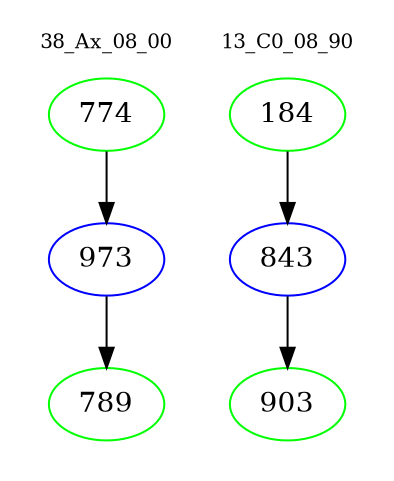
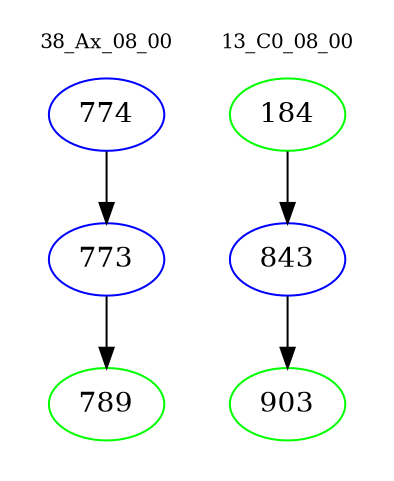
cluster "13_C0_08_90": label "13_C0_08_90" -> "13_C0_08_00"
node "774": color green -> blue
node "973": label "973" -> "773"
